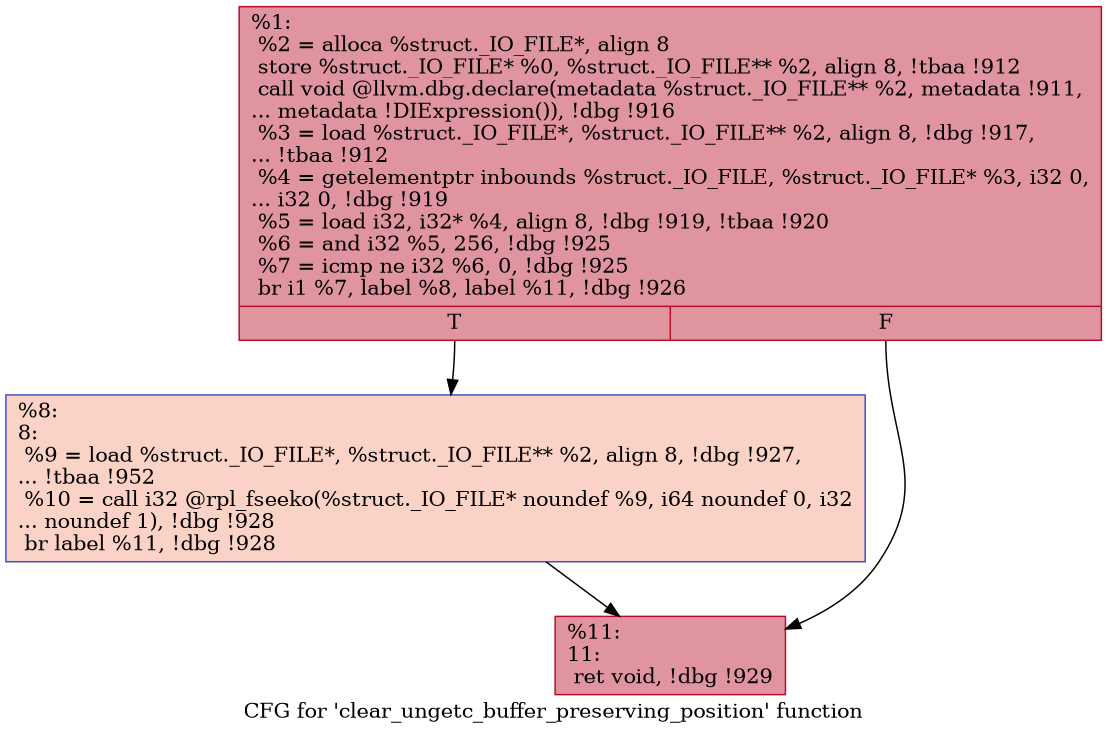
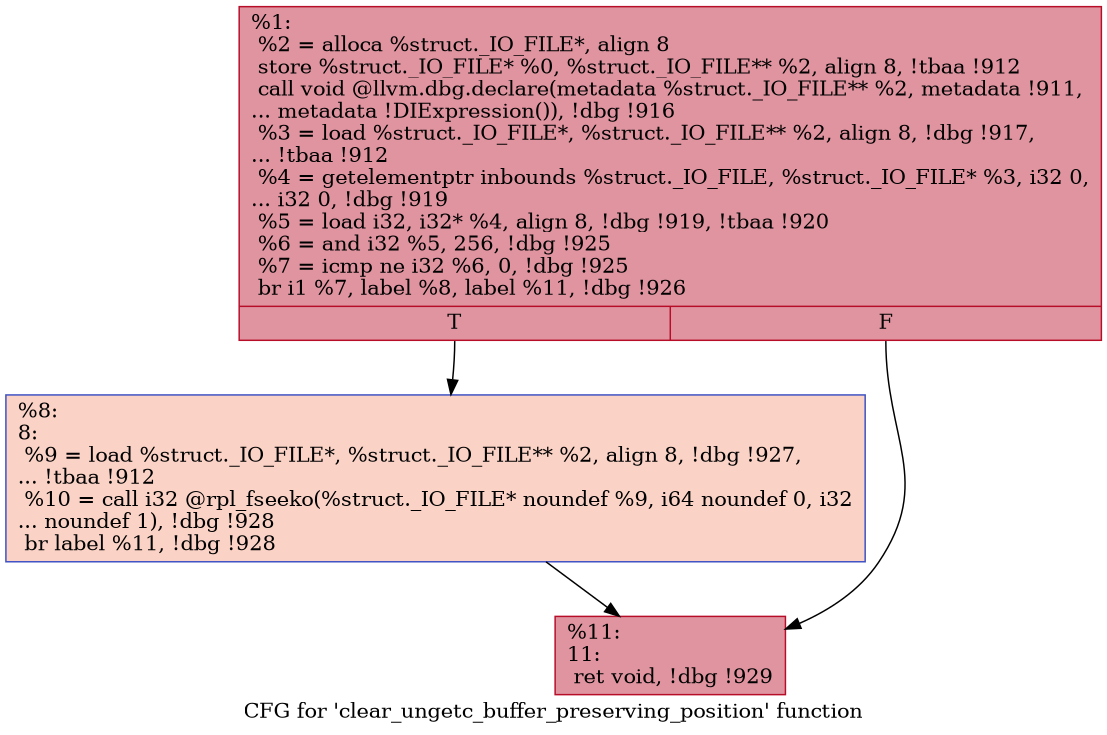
node "%8:": text "... !tbaa !952" -> "... !tbaa !912"
